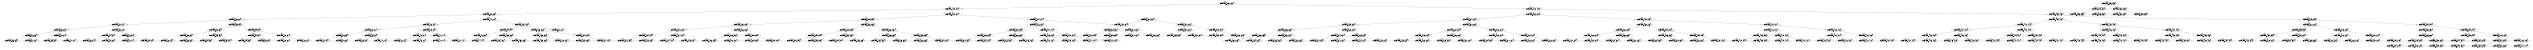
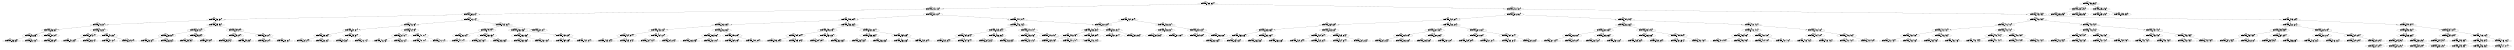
node "Node{data=[571, 571]}": removed
